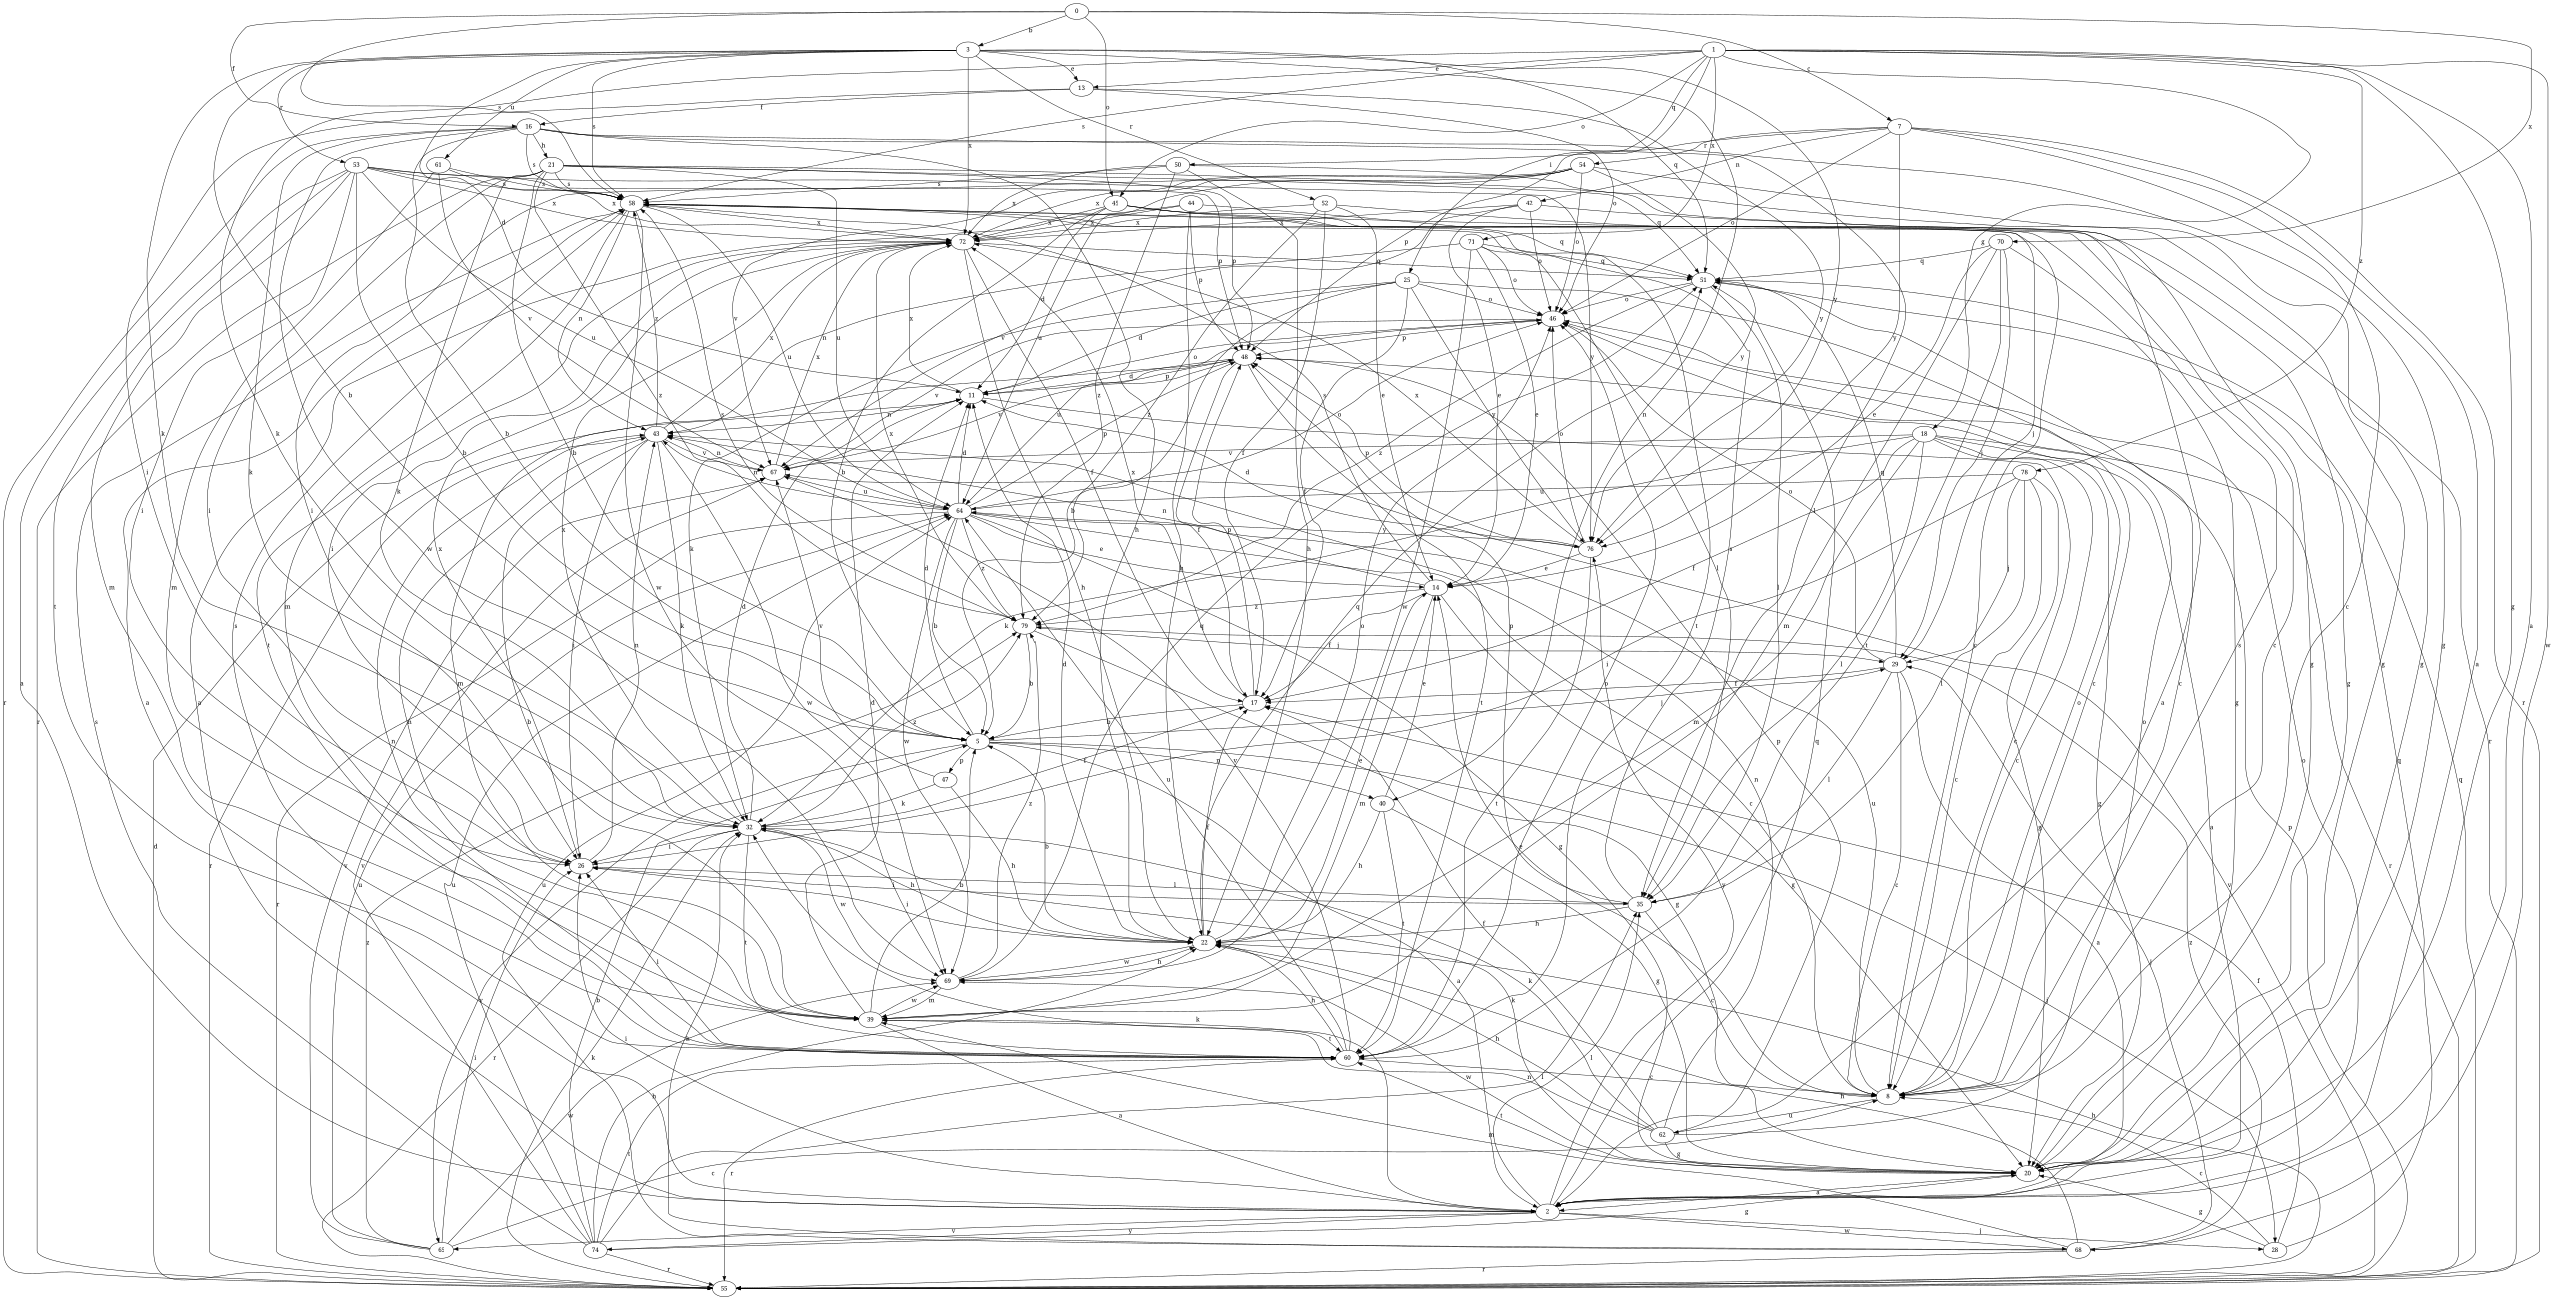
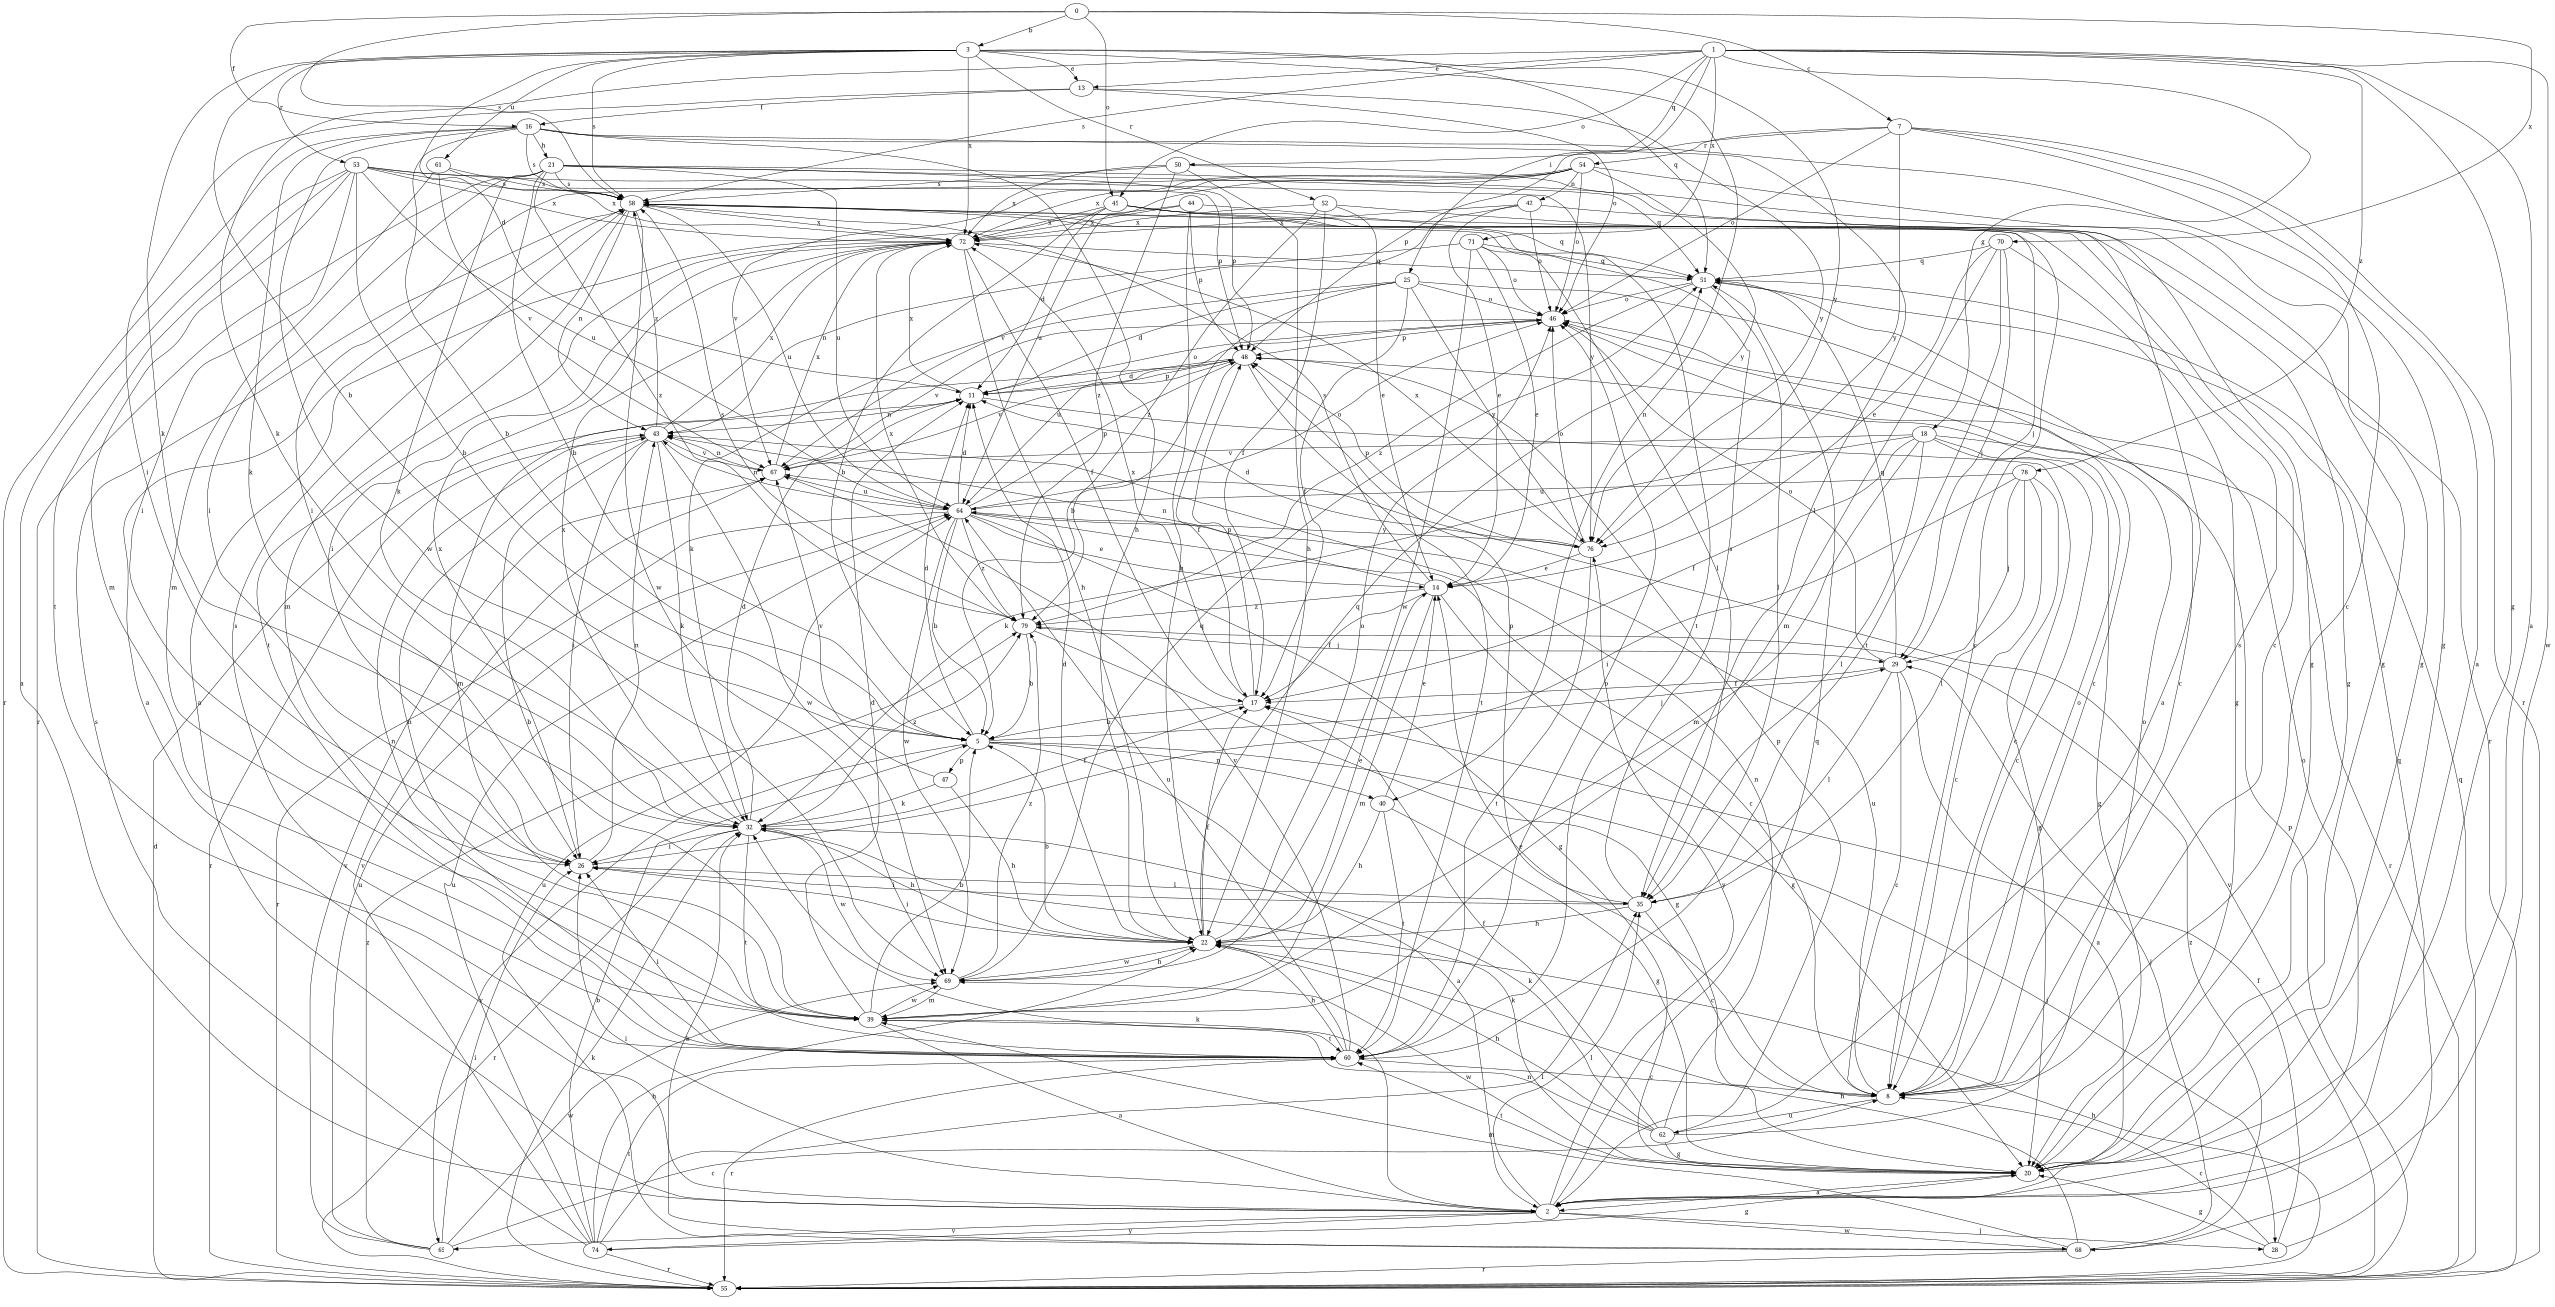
edge "7" -> "42": now "54" -> "42"
edge "18" -> "2": removed, label "a"
